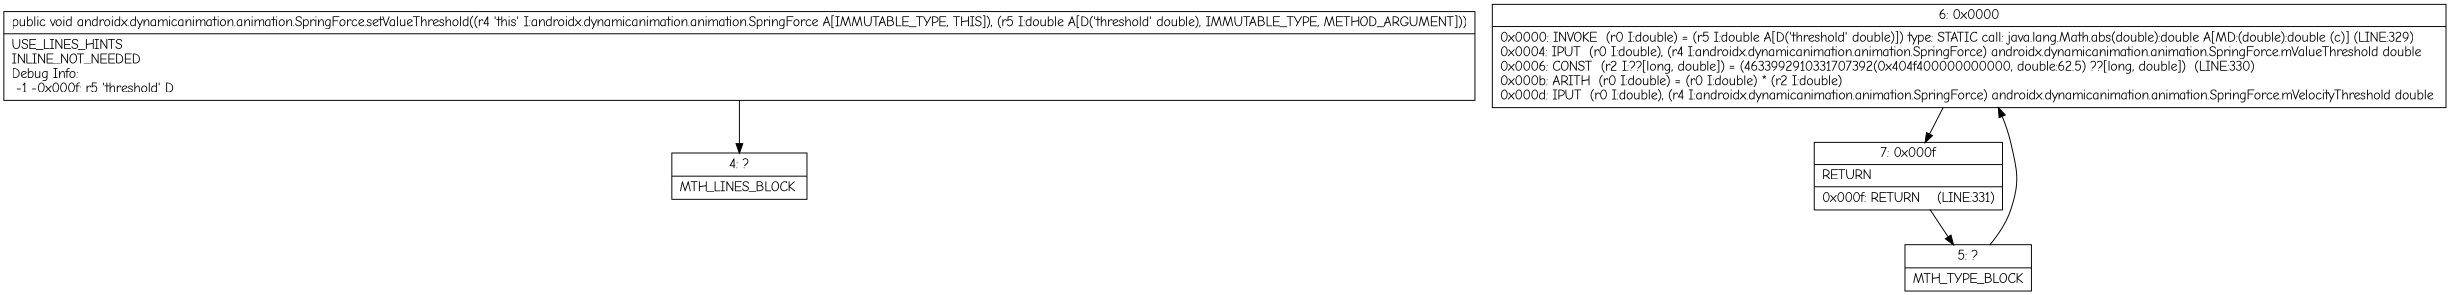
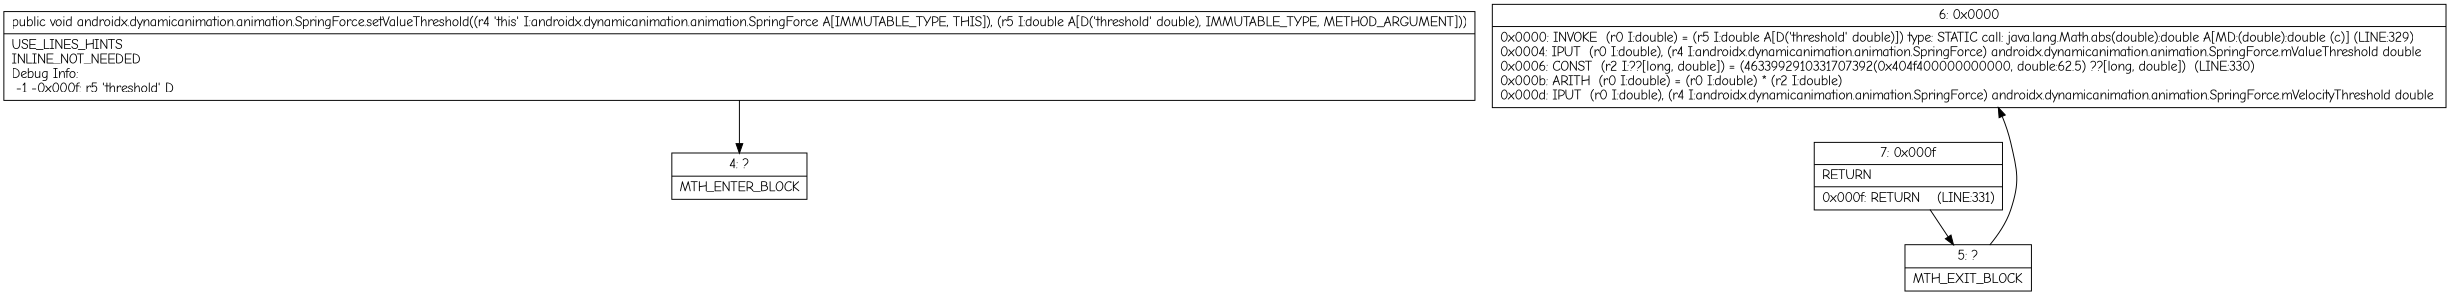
edge "6: 0x0000" -> "7: 0x000f": removed
node "4: ?": text "MTH_LINES_BLOCK" -> "MTH_ENTER_BLOCK"
node "5: ?": text "MTH_TYPE_BLOCK" -> "MTH_EXIT_BLOCK"
